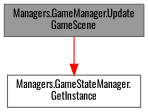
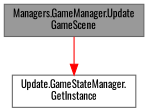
node "Managers.GameStateManager. GetInstance": label "Managers.GameStateManager. GetInstance" -> "Update.GameStateManager. GetInstance"
